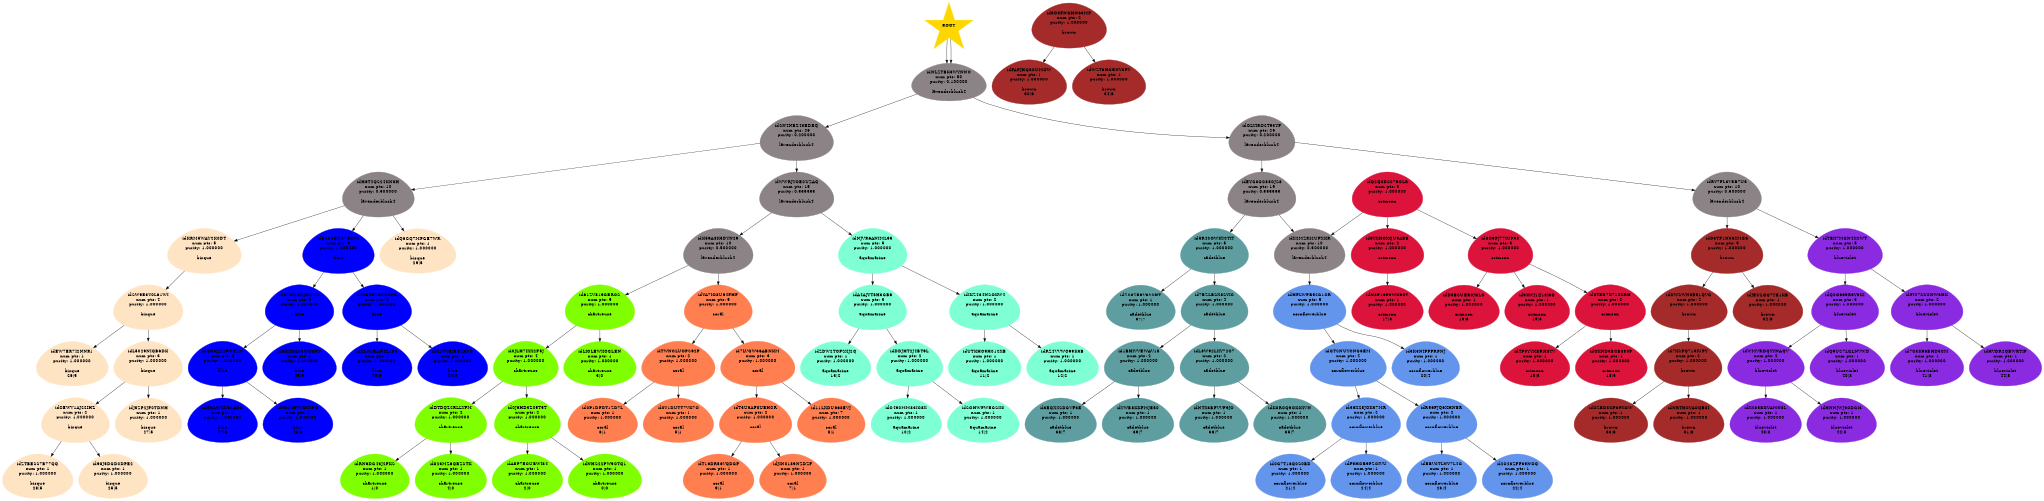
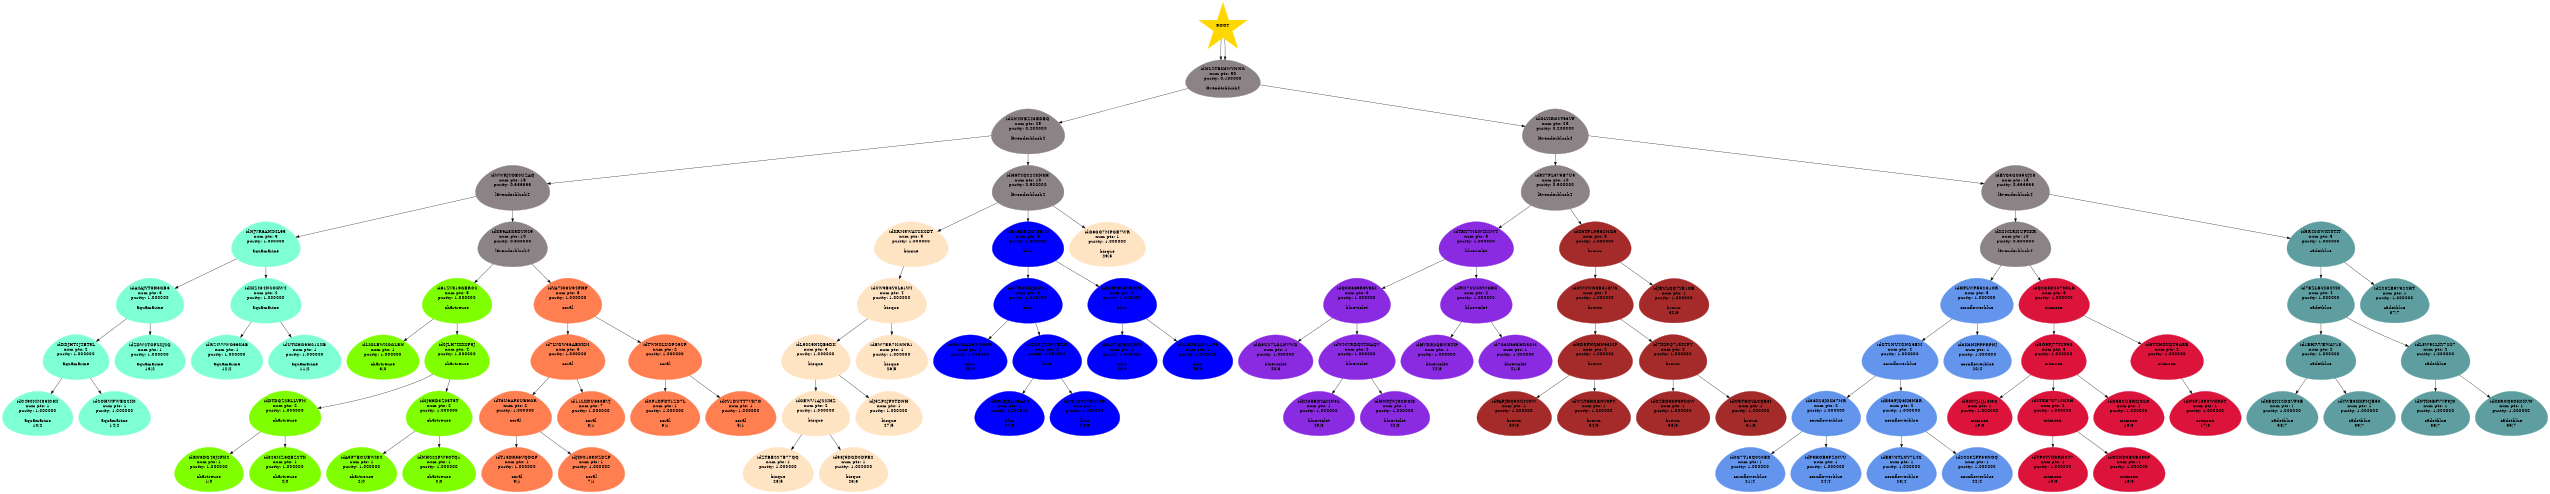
edge "idQ2Q8DS079OLR" -> "idX2MZRI2UFXKR": reversed
edge "idCWSWN6B51QVG" -> "id9D5FNQHN63MP": added
